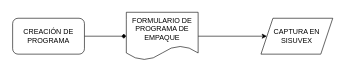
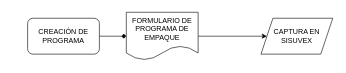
node "CREACIÓN DE PROGRAMA": moved (48, 36) -> (63, 36)
